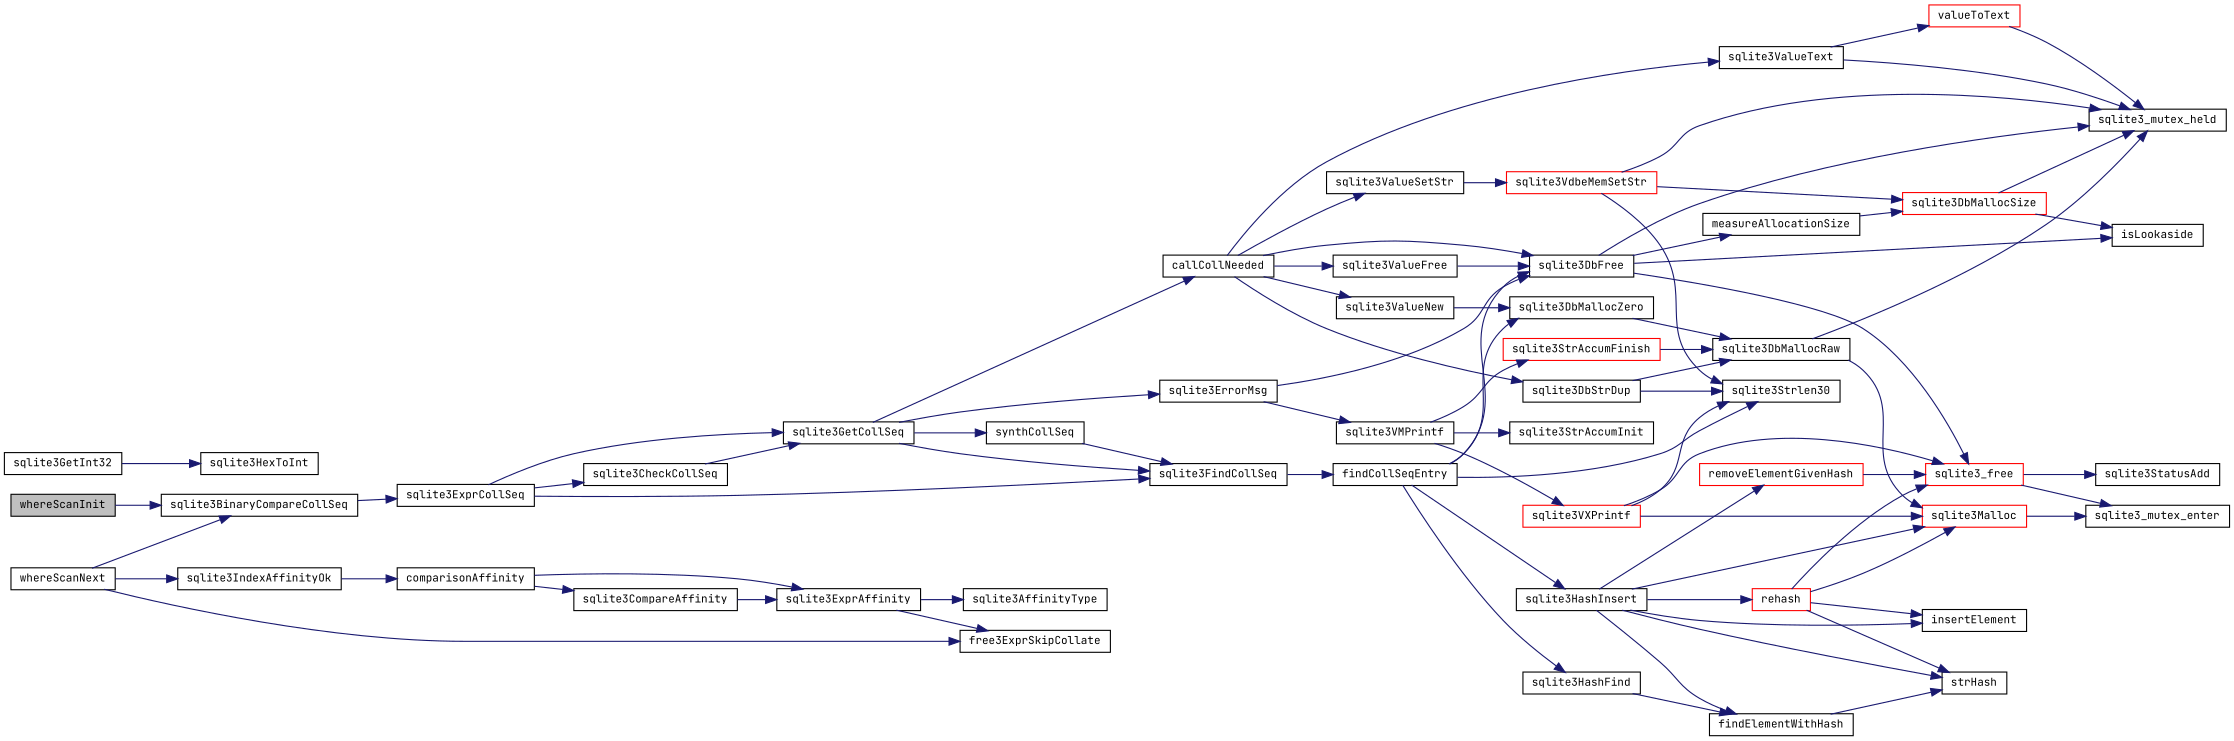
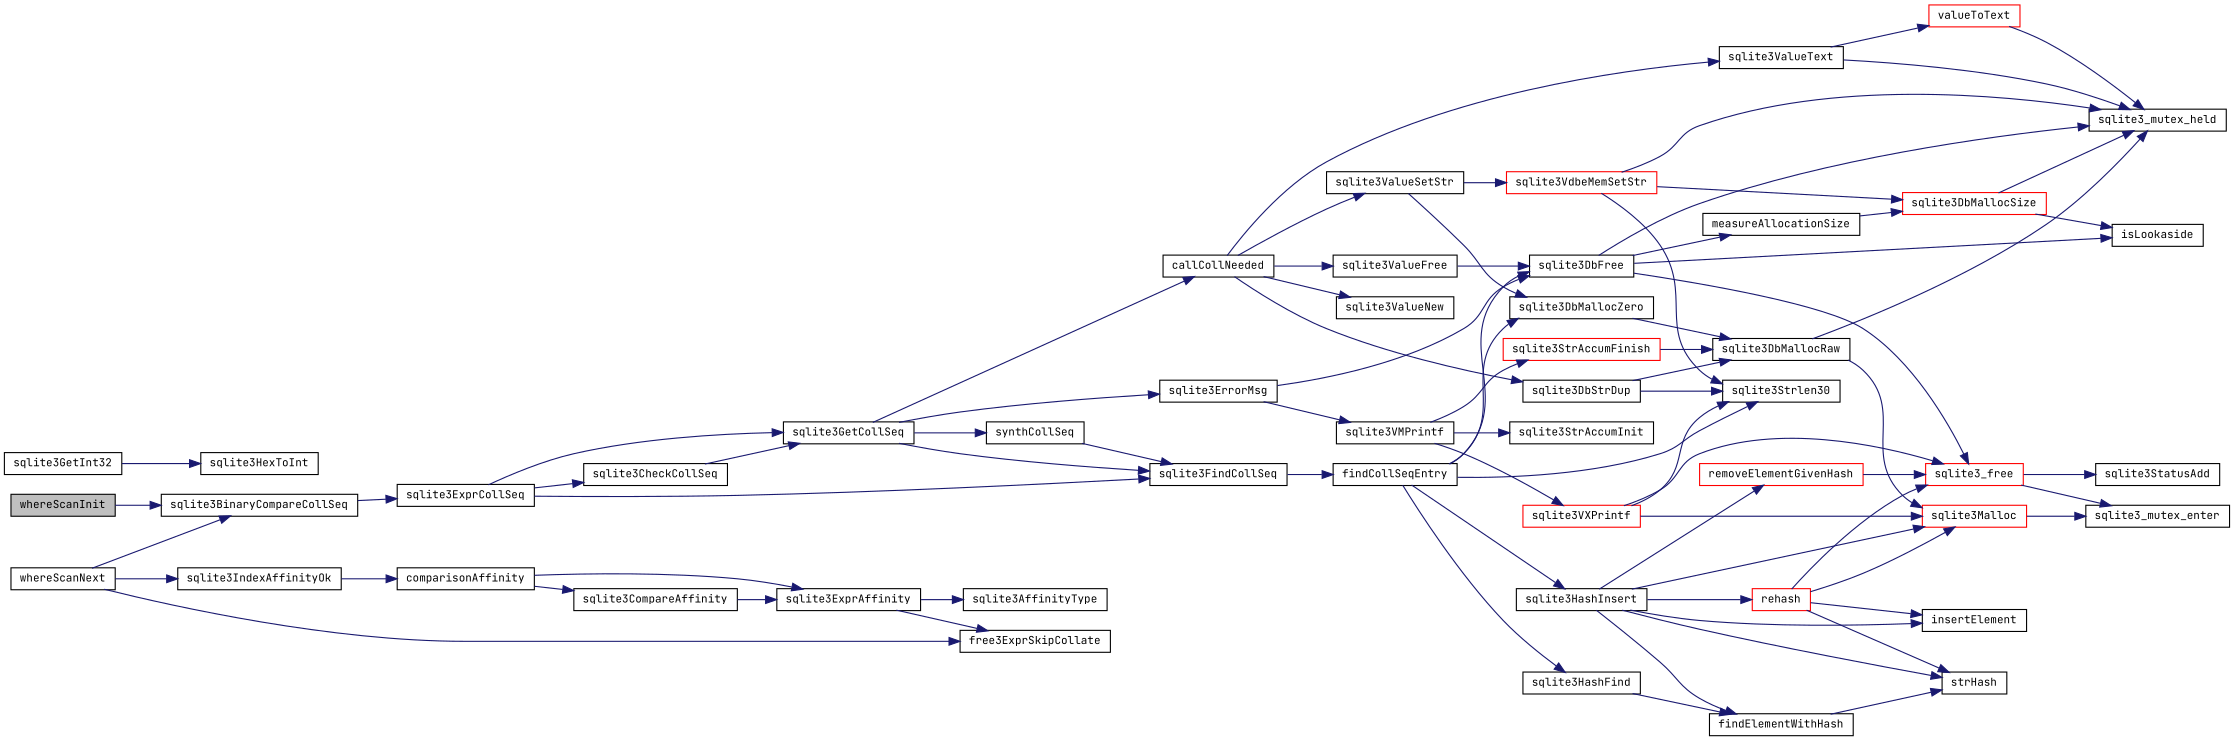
edge "callCollNeeded" -> "sqlite3DbFree": removed
edge "sqlite3ValueNew" -> "sqlite3DbMallocZero": now "sqlite3ValueSetStr" -> "sqlite3DbMallocZero"
